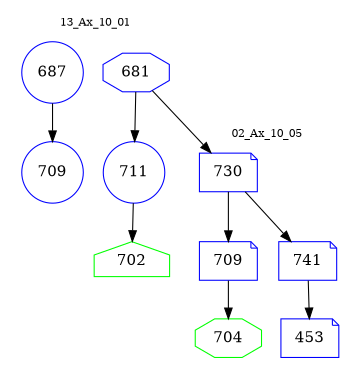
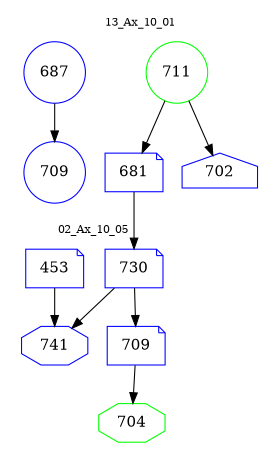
node "681": shape octagon -> note
edge "681" -> "711": reversed
node "711": color blue -> green
node "702": color green -> blue
node "741": shape note -> octagon
edge "741" -> "453": reversed
